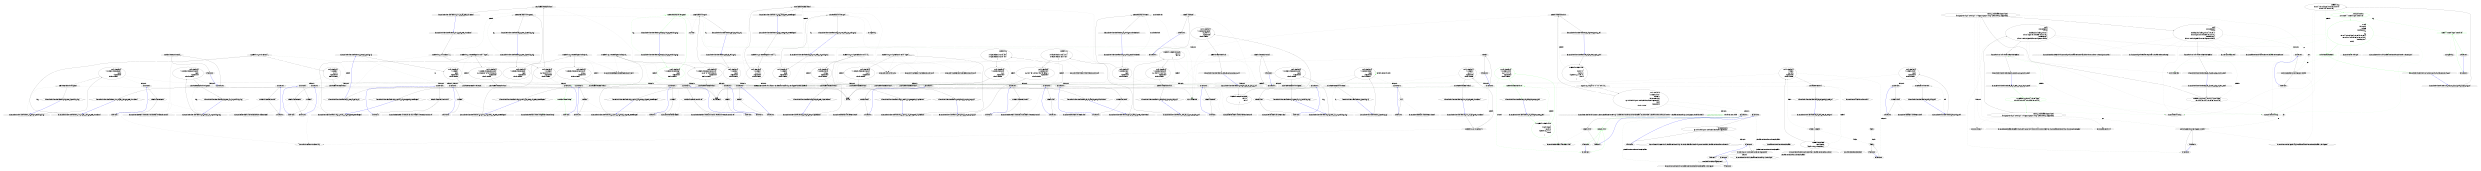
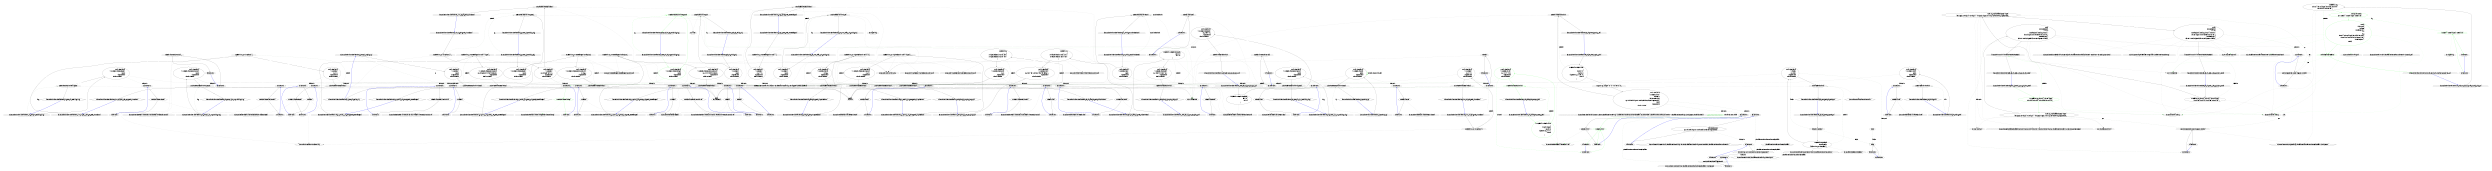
node "new Two()": label "new Two()" -> "new FakeOptionsWithSequence()"
